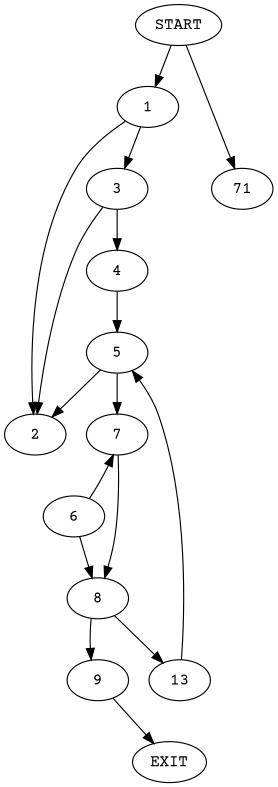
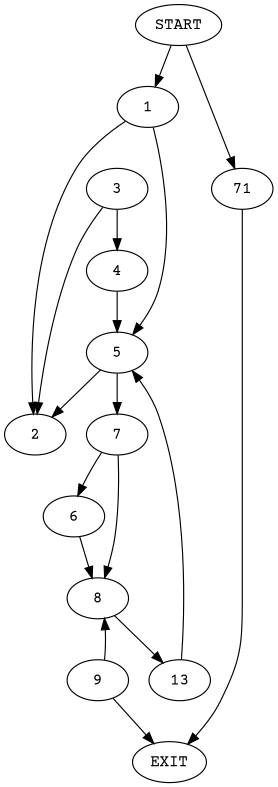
edge "1" -> "3": now "1" -> "5"
edge "71" -> "EXIT": added
edge "6" -> "7": reversed
edge "8" -> "9": reversed
